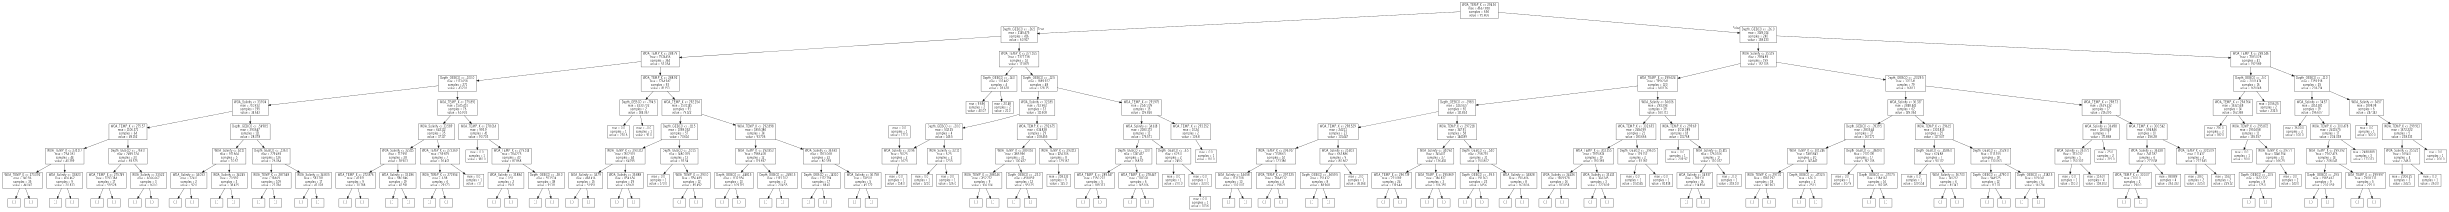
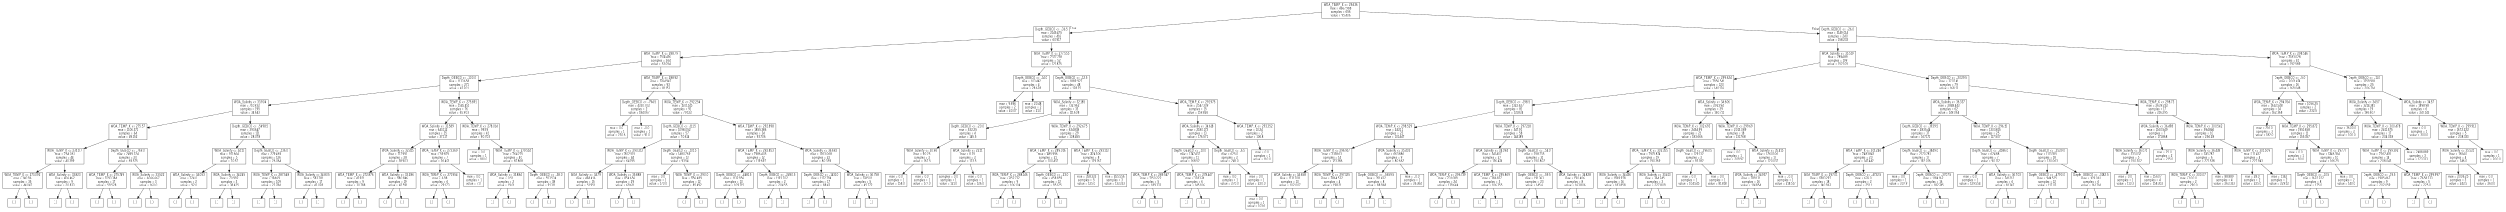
edge "mse = 0.0 samples = 1 value = 177.0" -> "WOA_Salinity <= 30.96 mse = 90.25 samples = 2 value = 167.5": reversed
node "mse = 0.0 samples = 1 value = 121.0": label "mse = 0.0 samples = 1 value = 121.0" -> "samples = 0.0 samples = 1 value = 121.0"
node "mse = 455.556 samples = 3 value = 133.333": added
